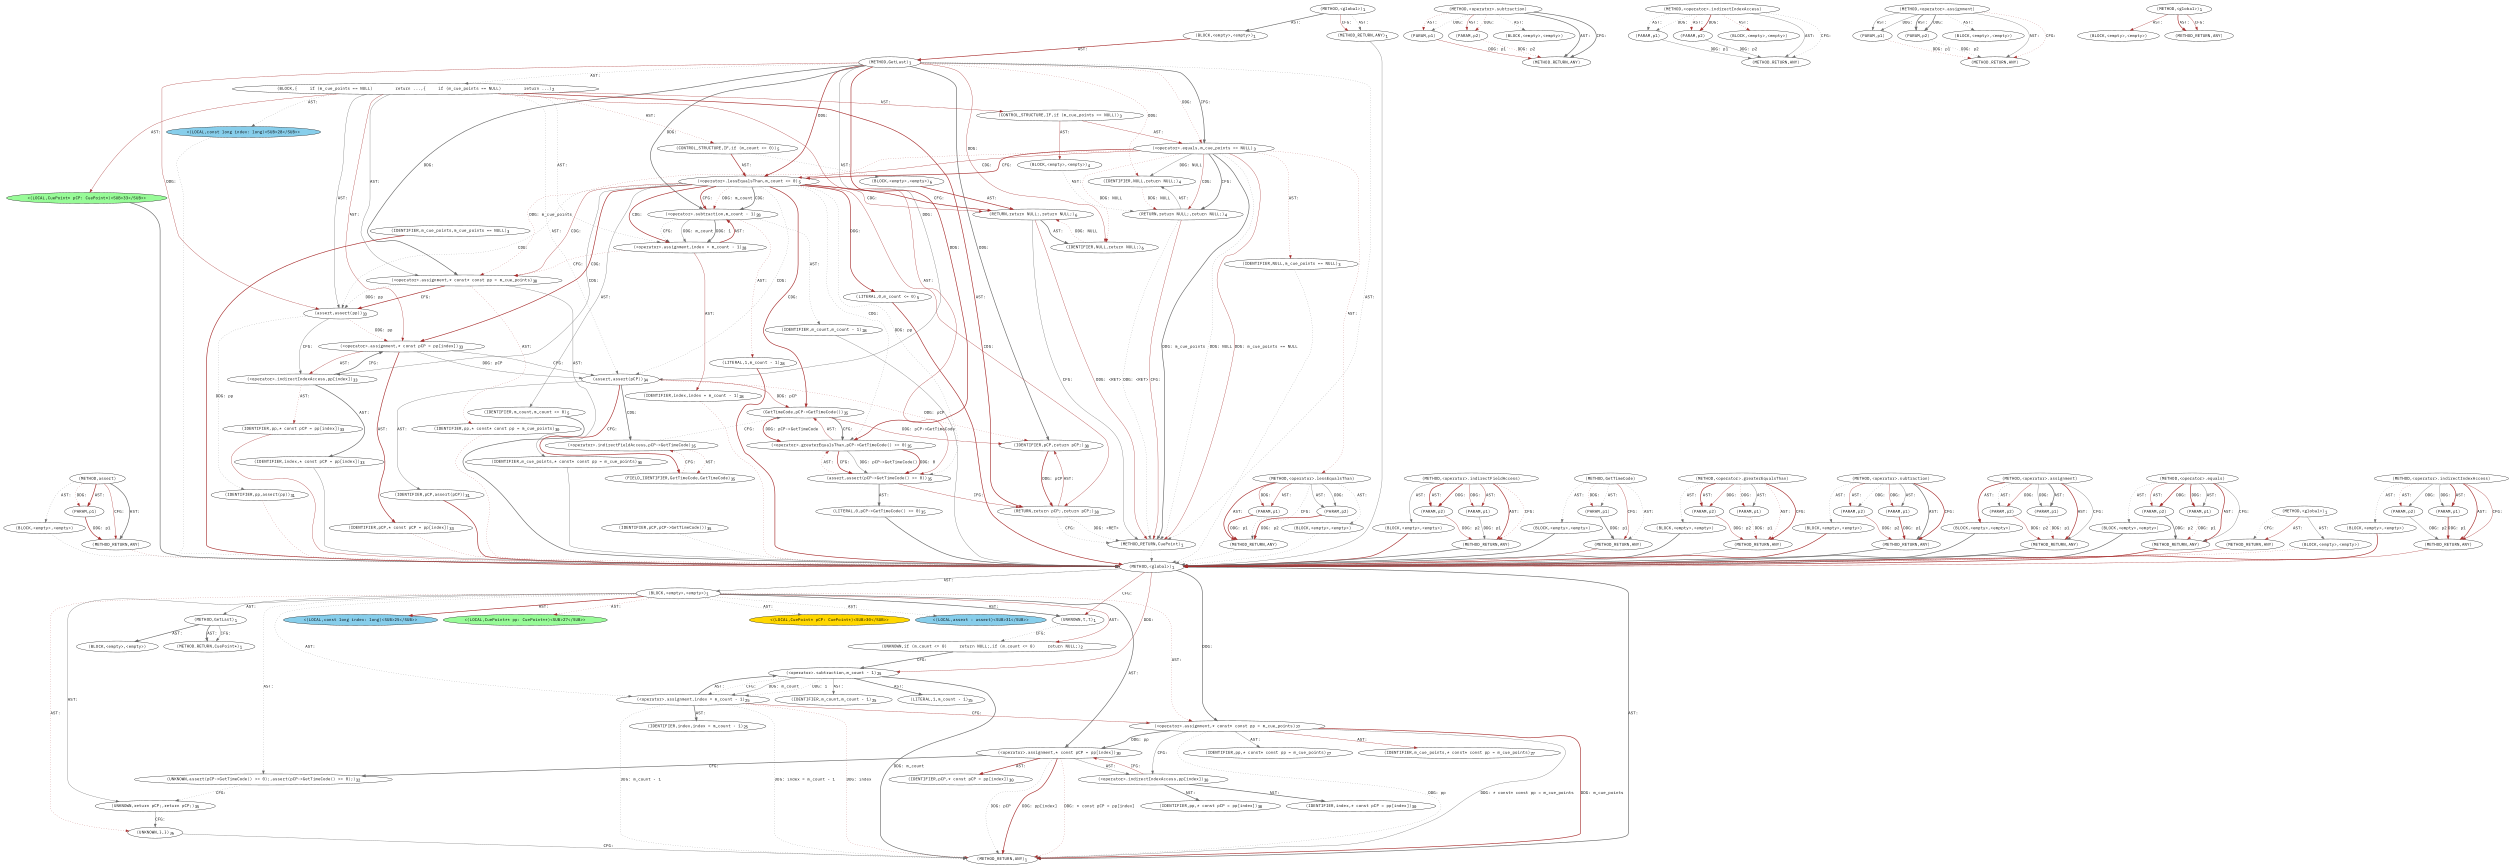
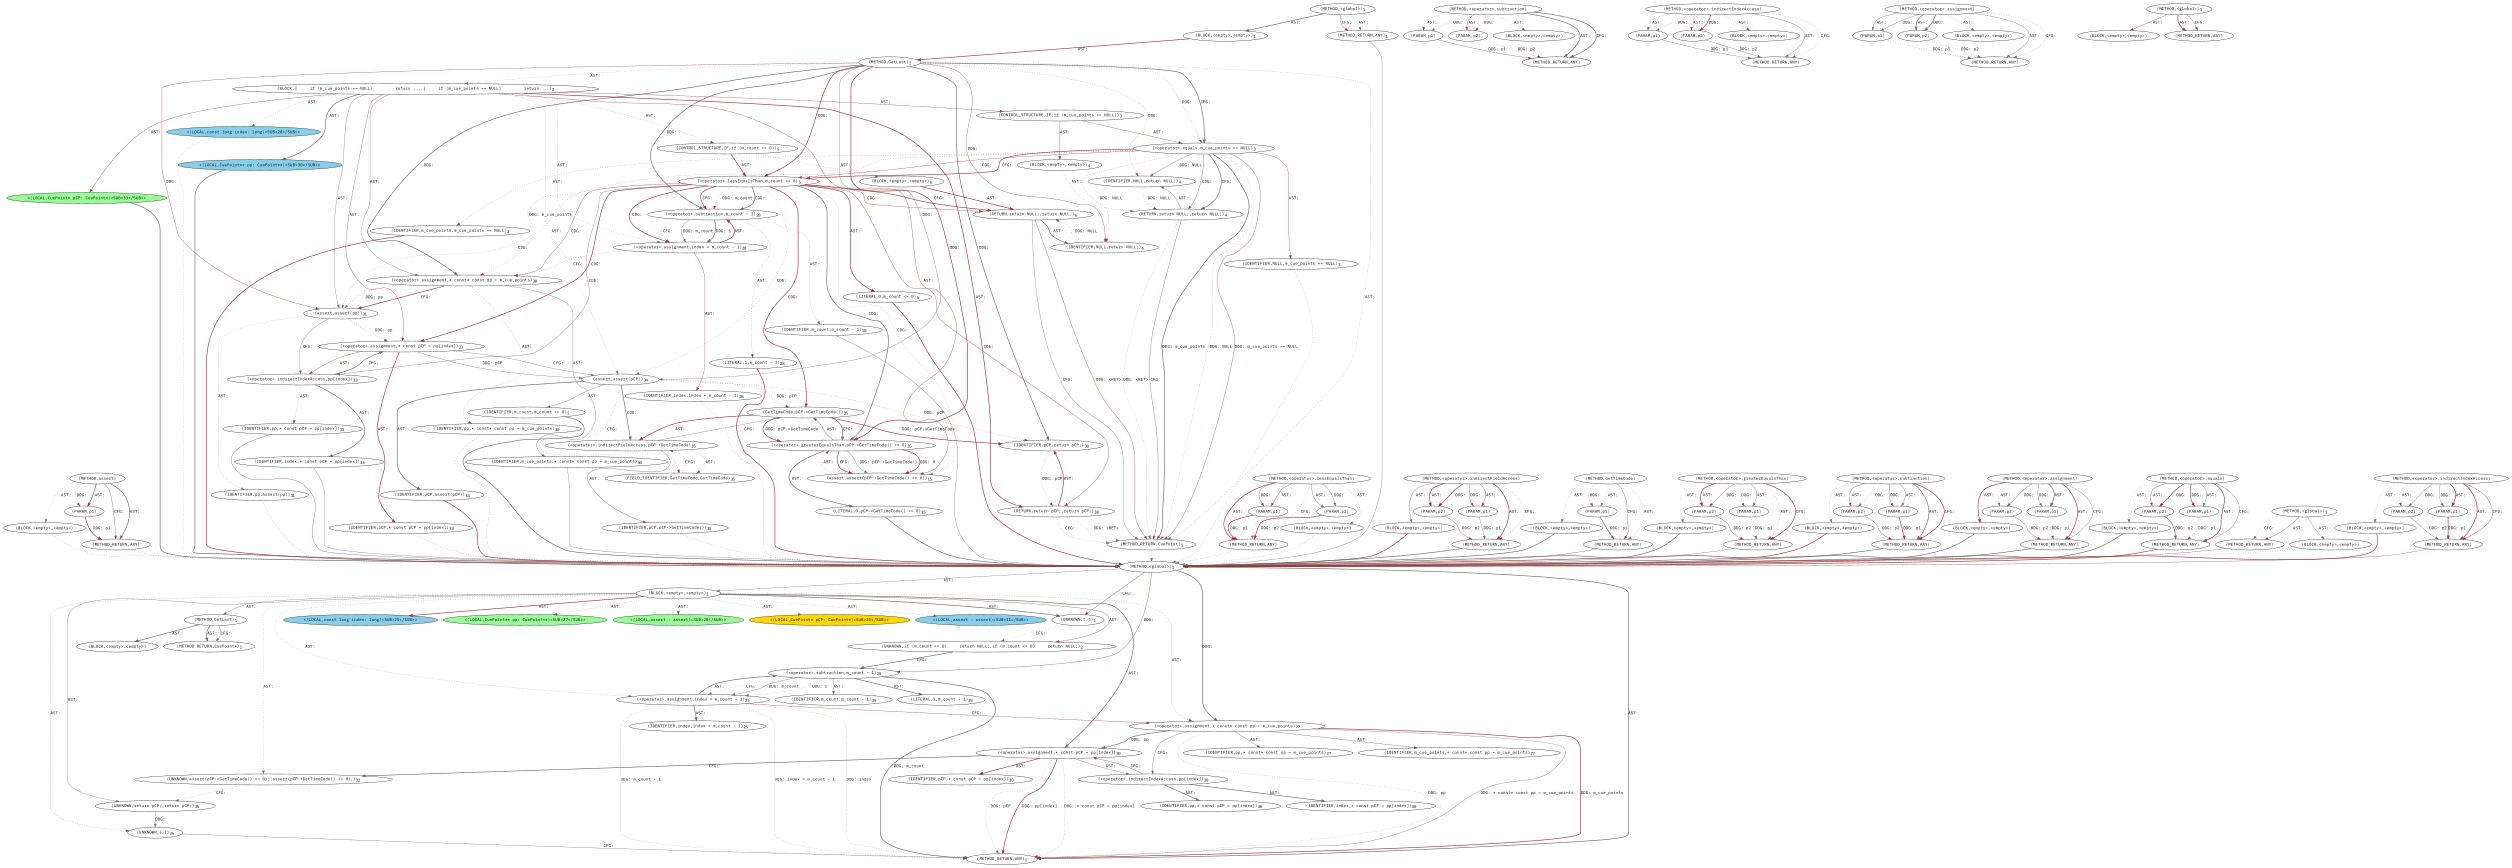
node "<(LOCAL,CuePoint** pp: CuePoint**)<SUB>30</SUB>>": added
edge "(<operator>.equals,m_cue_points == NULL)" -> "(IDENTIFIER,NULL,m_cue_points == NULL)": style dotted -> solid
edge "(<operator>.lessEqualsThan,m_count <= 0)" -> "(LITERAL,0,m_count <= 0)": label "DDG: " -> "AST: "
edge "(<operator>.equals,m_cue_points == NULL)" -> "(METHOD,<operator>.lessEqualsThan)": now "(<operator>.equals,m_cue_points == NULL)" -> "(IDENTIFIER,m_cue_points,m_cue_points == NULL)"
edge "(<operator>.lessEqualsThan,m_count <= 0)" -> "(IDENTIFIER,m_count,m_count <= 0)": now "(assert,assert(pCP))" -> "(IDENTIFIER,m_count,m_count <= 0)"
node "(assert,assert(pp))": text "33" -> "31"
edge "(<operator>.lessEqualsThan,m_count <= 0)" -> "(<operator>.greaterEqualsThan,pCP->GetTimeCode() >= 0)": style dotted -> bold
edge "(<operator>.lessEqualsThan,m_count <= 0)" -> "(assert,assert(pCP->GetTimeCode() >= 0))": label "DDG: pp" -> "CDG: "
edge "(assert,assert(pCP))" -> "(GetTimeCode,pCP->GetTimeCode())": style solid -> dotted
edge "(assert,assert(pCP))" -> "(IDENTIFIER,pCP,assert(pCP))": style solid -> bold
edge "(assert,assert(pp))" -> "(IDENTIFIER,pp,assert(pp))": label "DDG: pp" -> "AST: "
edge "(GetTimeCode,pCP->GetTimeCode())" -> "(<operator>.indirectFieldAccess,pCP->GetTimeCode)": added, label "AST:"
edge "(<operator>.indirectFieldAccess,pCP->GetTimeCode)" -> "(GetTimeCode,pCP->GetTimeCode())": style dotted -> solid
edge "(GetTimeCode,pCP->GetTimeCode())" -> "(IDENTIFIER,pCP,return pCP;)": style solid -> bold
edge "(assert,assert(pCP))" -> "(FIELD_IDENTIFIER,GetTimeCode,GetTimeCode)": style bold -> dotted
edge "(<operator>.indirectFieldAccess,pCP->GetTimeCode)" -> "(IDENTIFIER,pCP,pCP->GetTimeCode())": added, label "AST:"
node "(assert,assert(pCP->GetTimeCode() >= 0))": text "35" -> "15"
edge "(IDENTIFIER,pCP,return pCP;)" -> "(RETURN,return pCP;,return pCP;)": style bold -> dotted
edge "(RETURN,return pCP;,return pCP;)" -> "(IDENTIFIER,pCP,return pCP;)": style solid -> bold
edge "(assert,assert(pCP->GetTimeCode() >= 0))" -> "(LITERAL,0,pCP->GetTimeCode() >= 0)": now "(<operator>.greaterEqualsThan,pCP->GetTimeCode() >= 0)" -> "(LITERAL,0,pCP->GetTimeCode() >= 0)"
node "(IDENTIFIER,pCP,assert(pCP))": text "31" -> "34"
edge "(assert,assert(pCP->GetTimeCode() >= 0))" -> "(RETURN,return pCP;,return pCP;)": removed, label "CFG:"
node "<(LOCAL,assert : assert)<SUB>28</SUB>>": added
edge "(UNKNOWN,return pCP;,return pCP;)" -> "(UNKNOWN,},})": label "CFG: " -> "DDG: "
